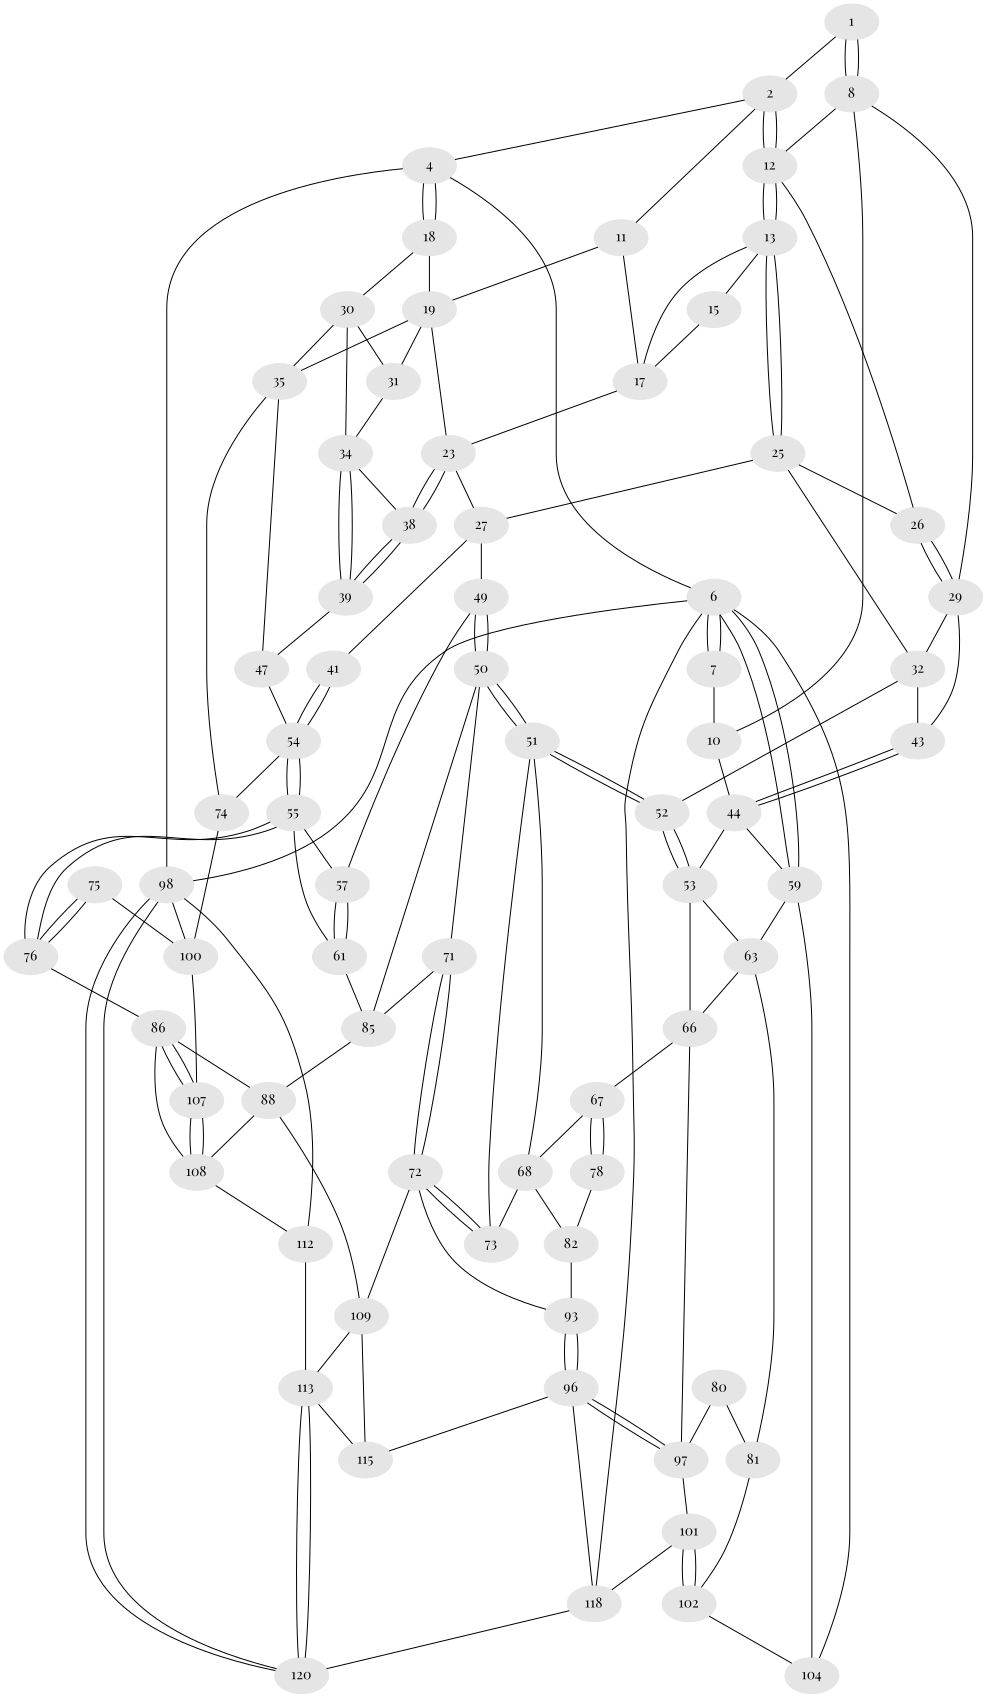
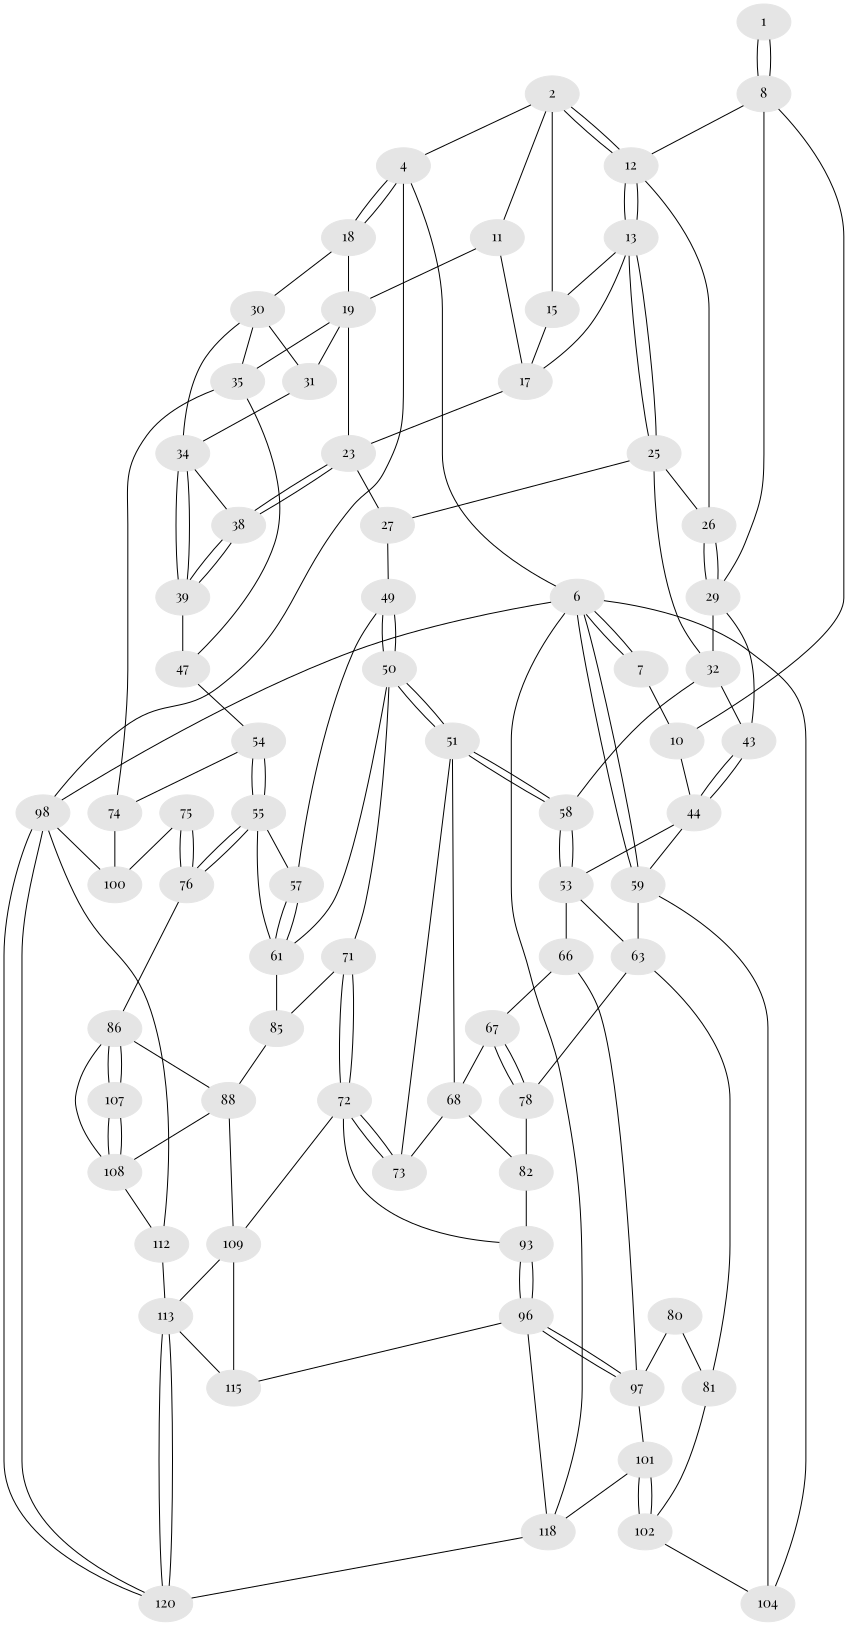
edge "1" -- "2": now "15" -- "2"
node "41": removed
node "52": label "52" -> "58"
edge "50" -- "85": now "50" -- "61"
edge "63" -- "66": now "63" -- "78"
edge "100" -- "107": removed
